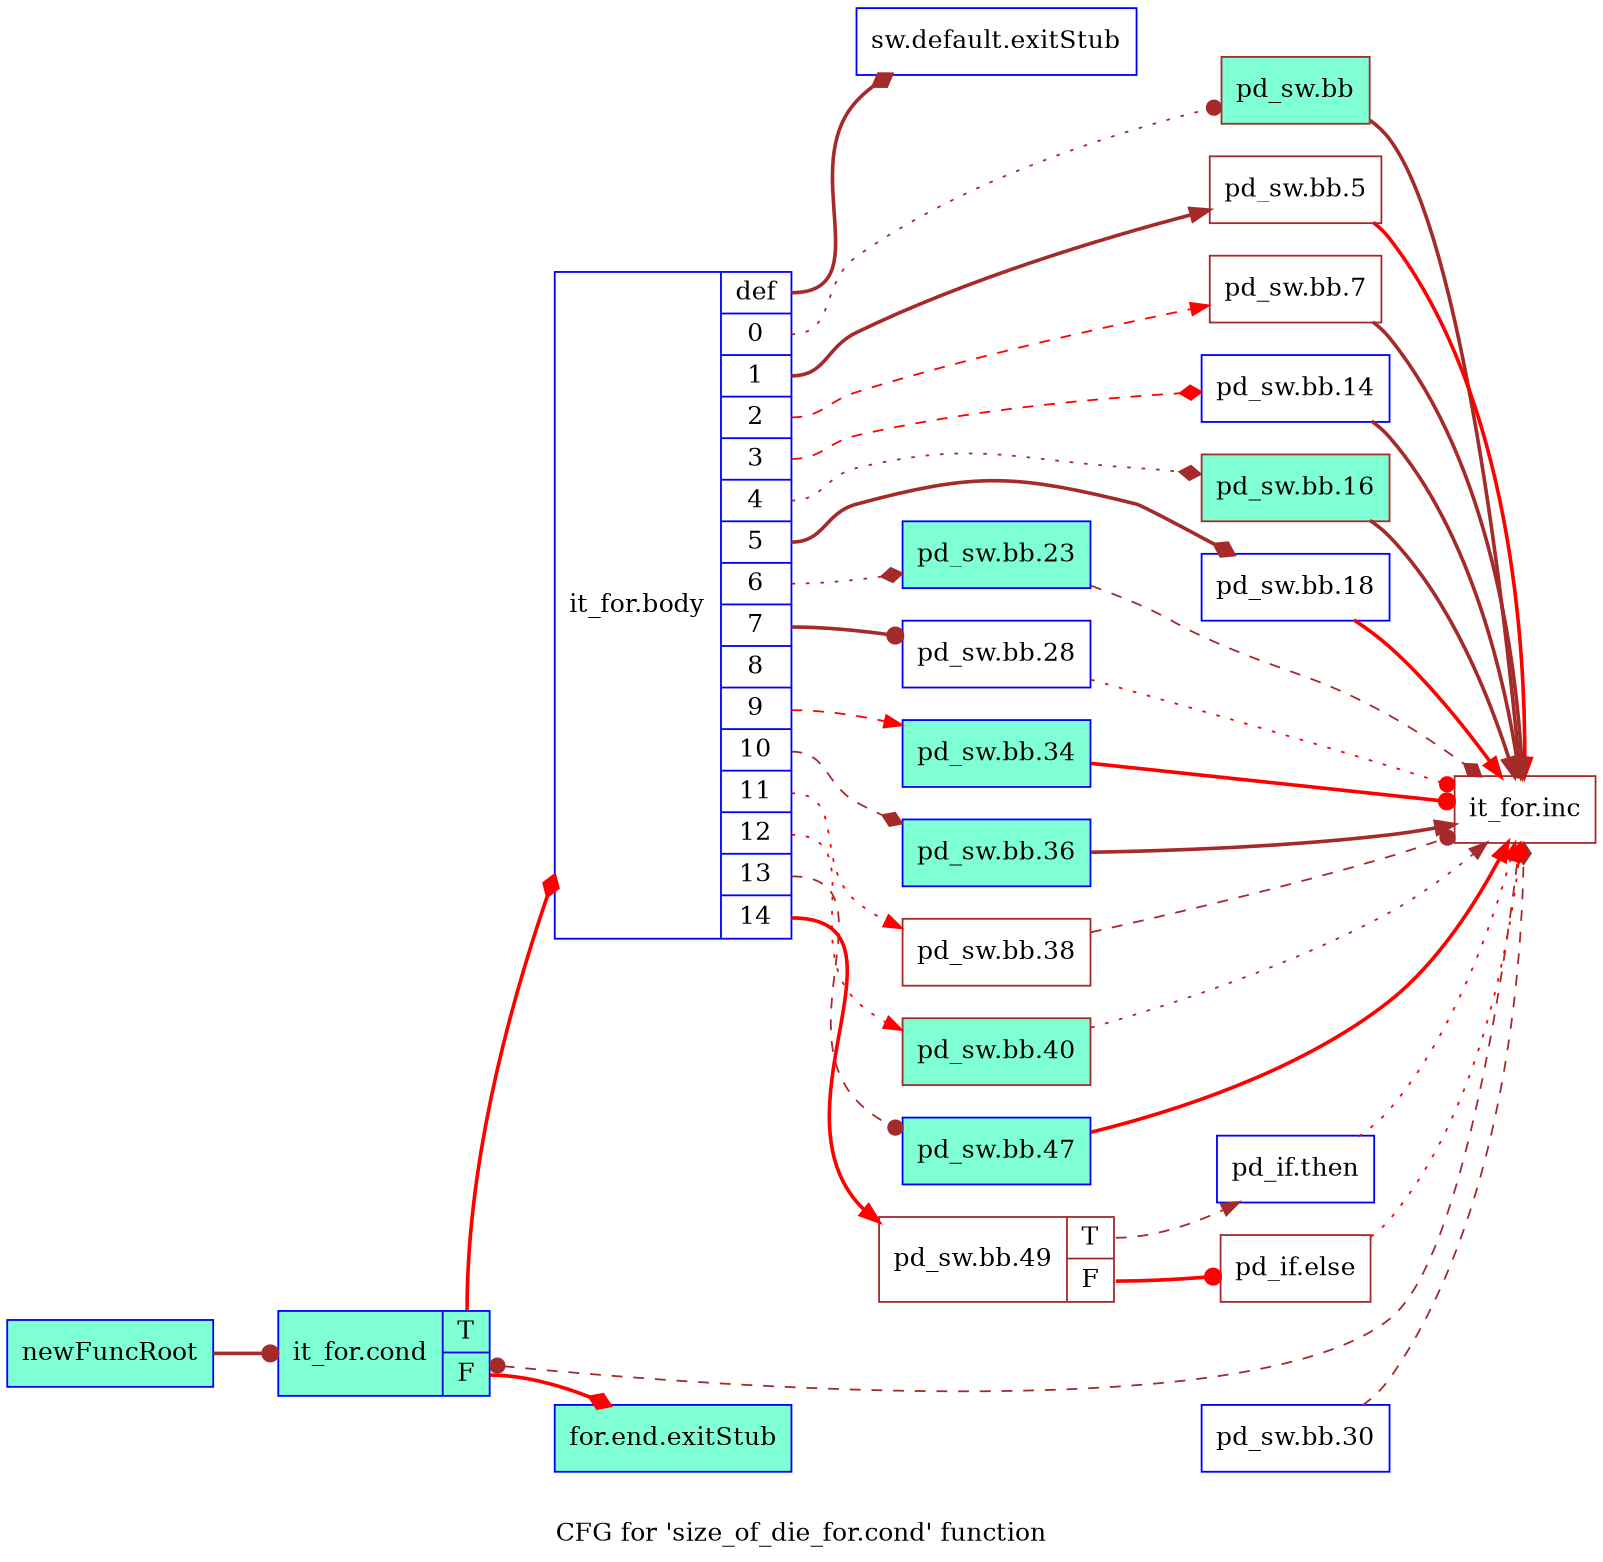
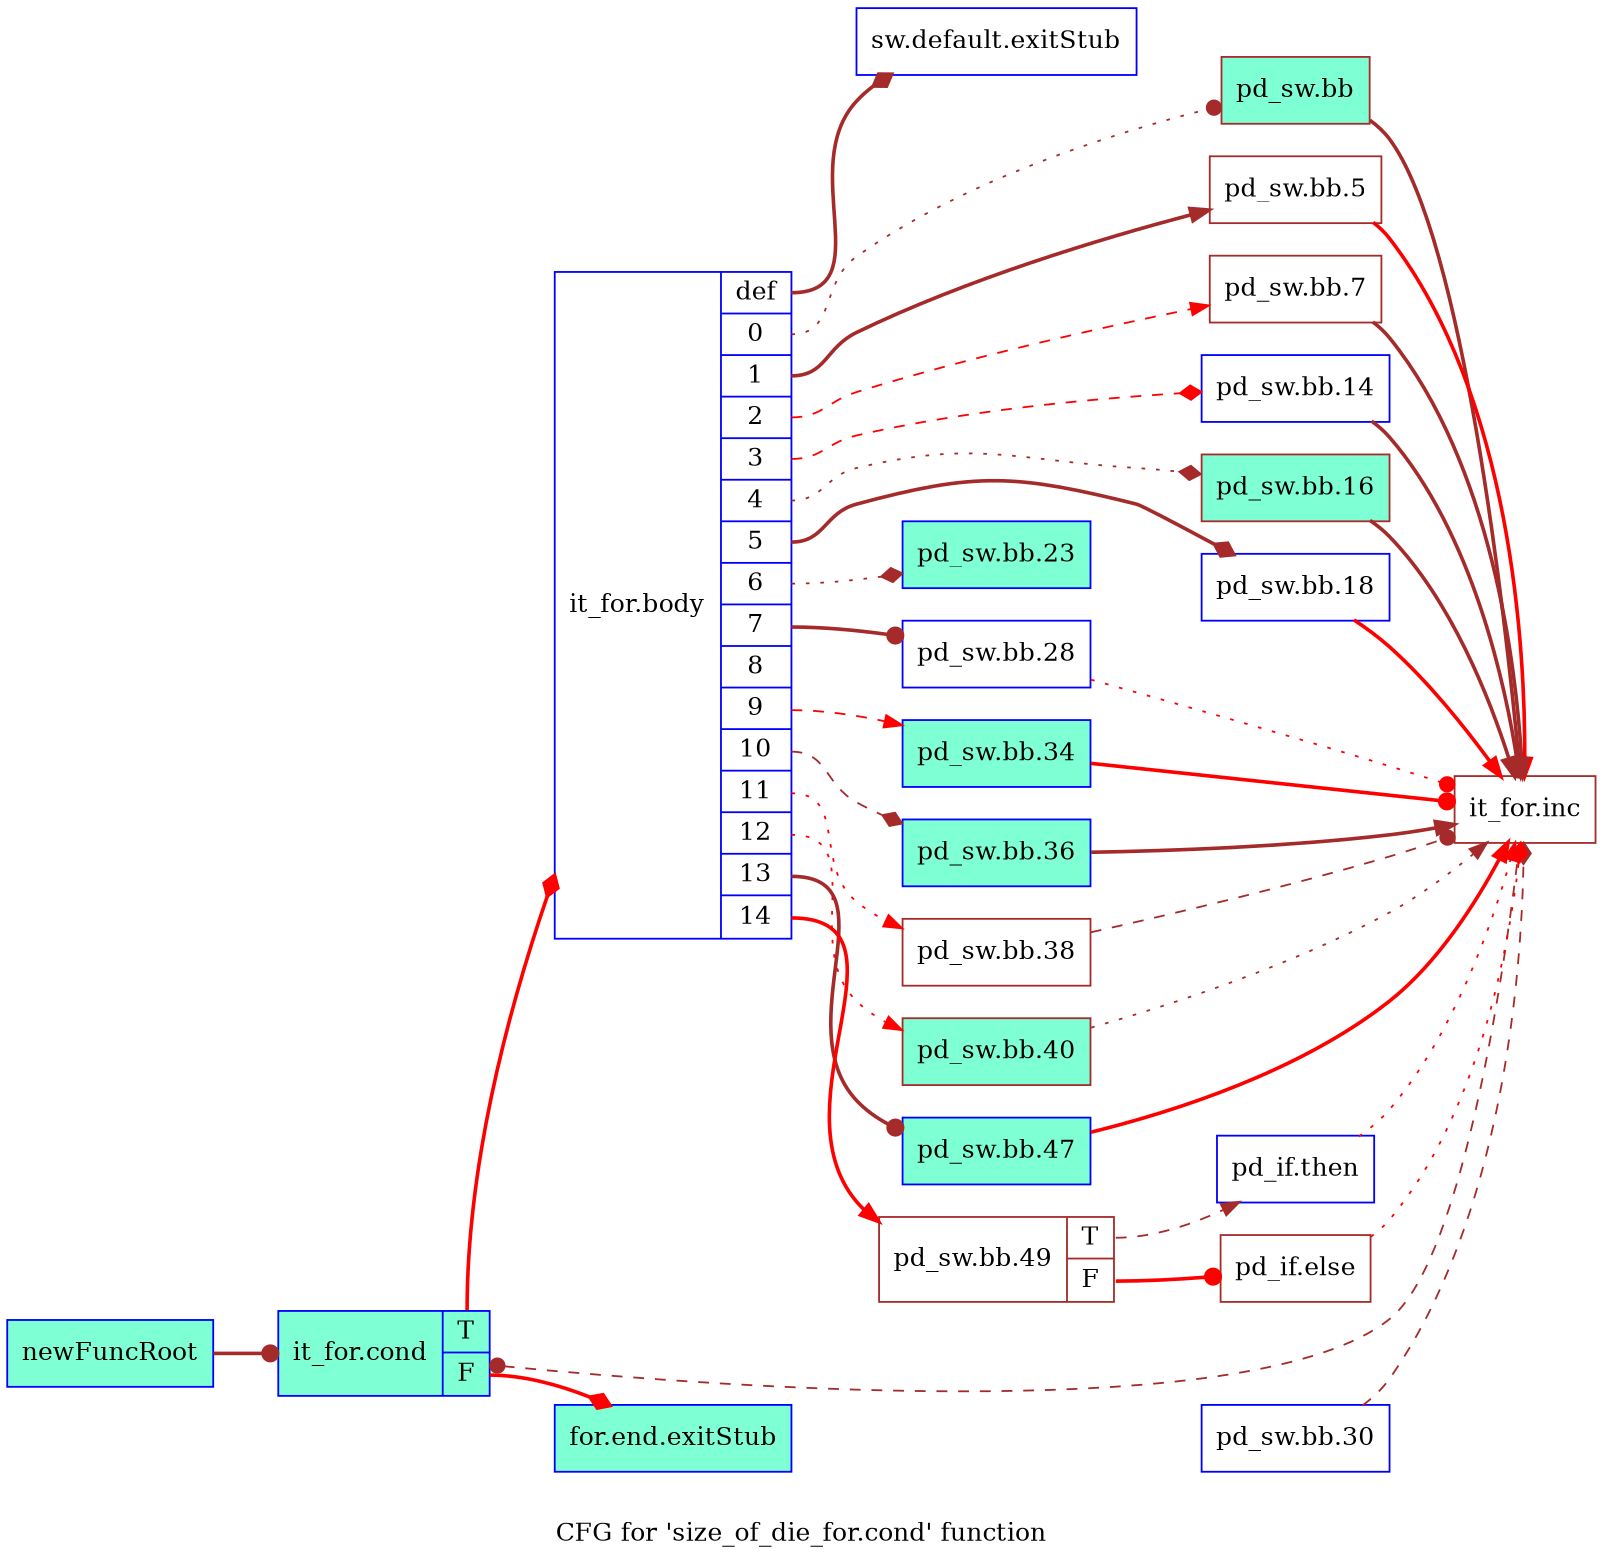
edge "pd_sw.bb.23" -> "it_for.inc": removed
edge "it_for.body" -> "pd_sw.bb.47": style dashed -> bold
